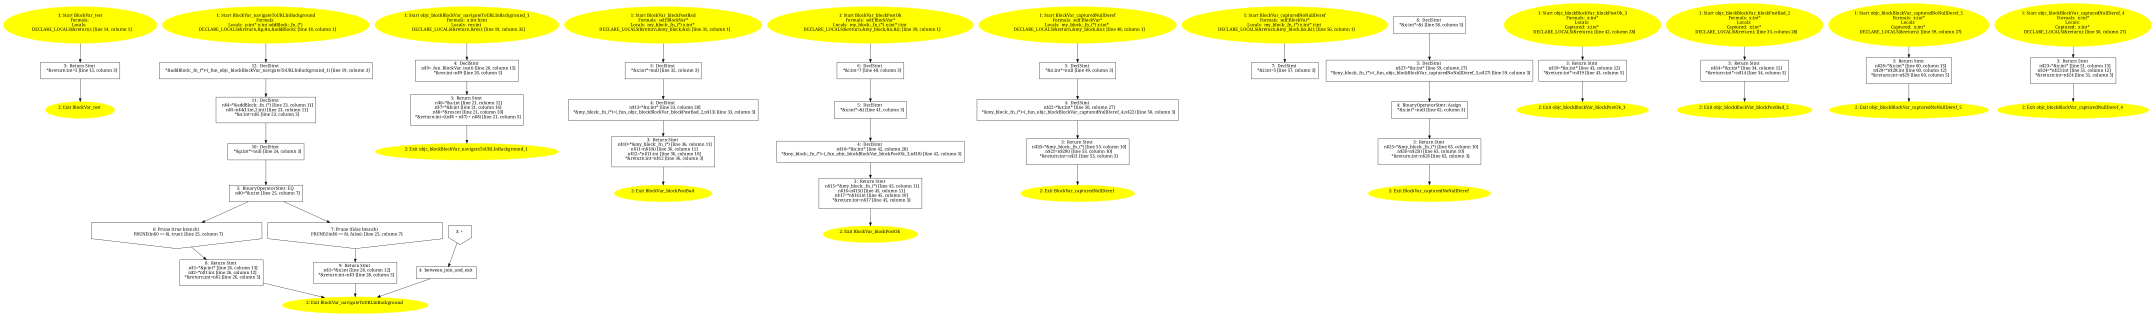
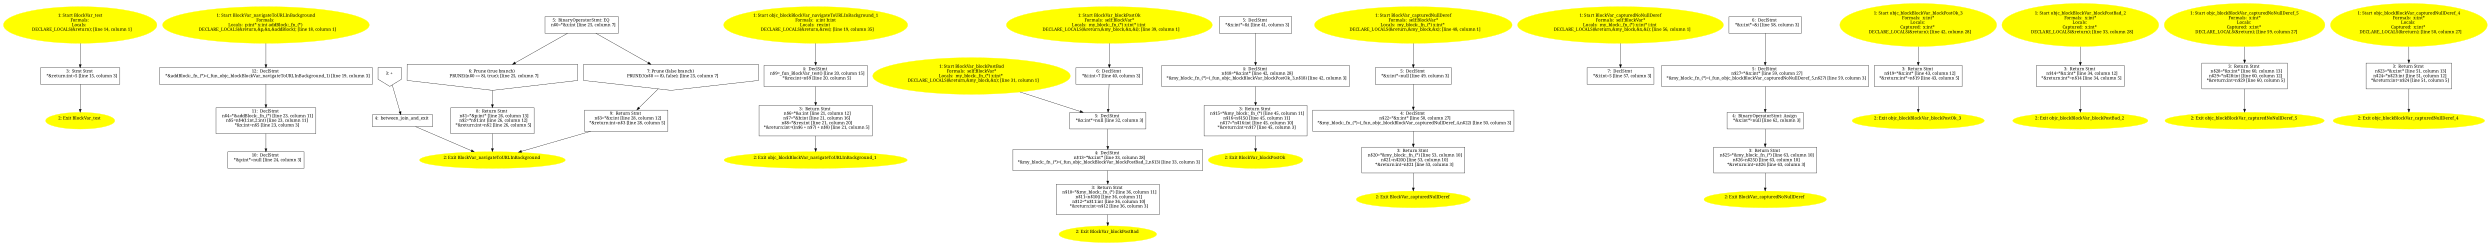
node "3:  Return Stmt *&return:int=5 [line 15, column 3]": label "3:  Return Stmt *&return:int=5 [line 15, column 3]" -> "3:  Stmt Stmt *&return:int=5 [line 15, column 3]"
edge "6:  DeclStmt *&i:int=7 [line 40, column 3]" -> "5:  DeclStmt *&x:int*=&i [line 41, column 3]": now "6:  DeclStmt *&i:int=7 [line 40, column 3]" -> "5:  DeclStmt *&x:int*=null [line 32, column 3]"
edge "10:  DeclStmt *&p:int*=null [line 24, column 3]" -> "5:  BinaryOperatorStmt: EQ n$0=*&x:int [line 25, column 7]": removed
